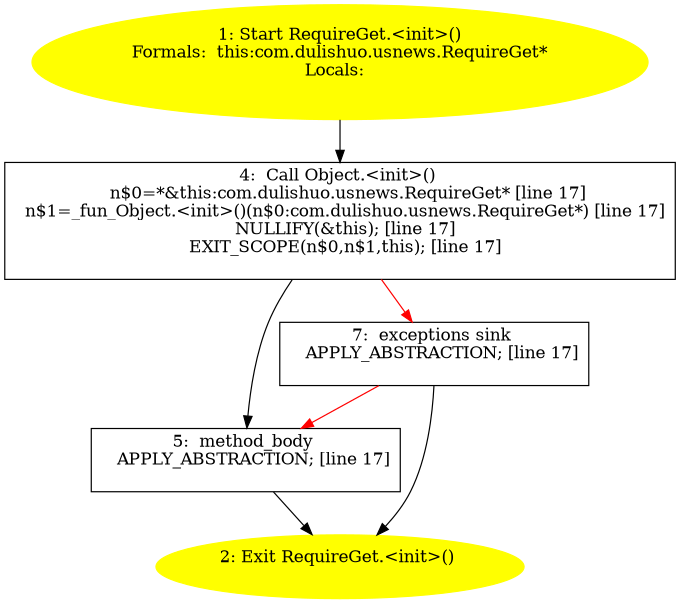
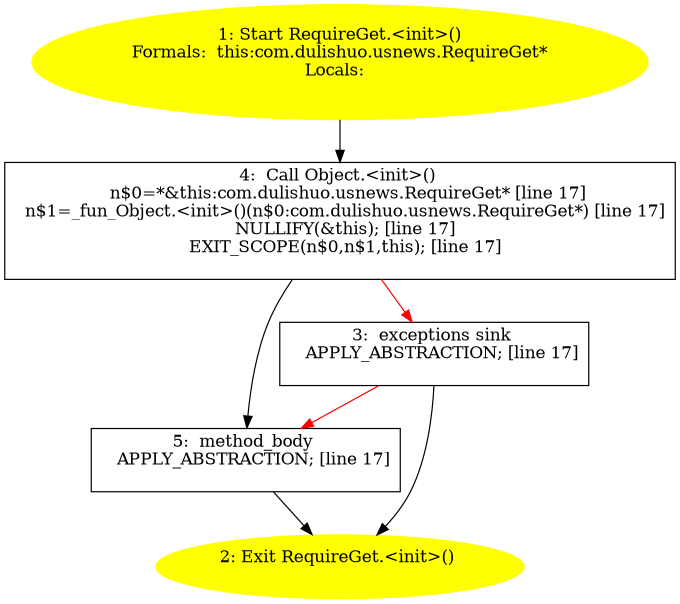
node "7:  exceptions sink APPLY_ABSTRACTION; [line 17]": label "7:  exceptions sink APPLY_ABSTRACTION; [line 17]" -> "3:  exceptions sink APPLY_ABSTRACTION; [line 17]"
